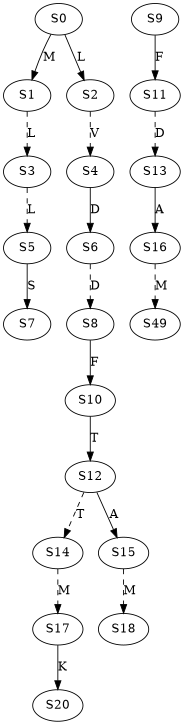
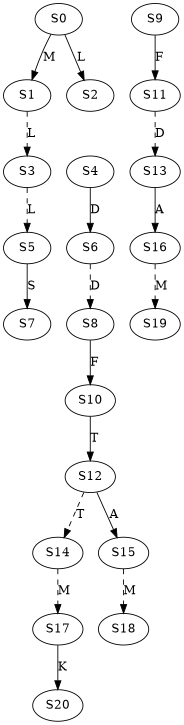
edge "S2" -> "S4": removed, label "V"
node "S49": label "S49" -> "S19"
